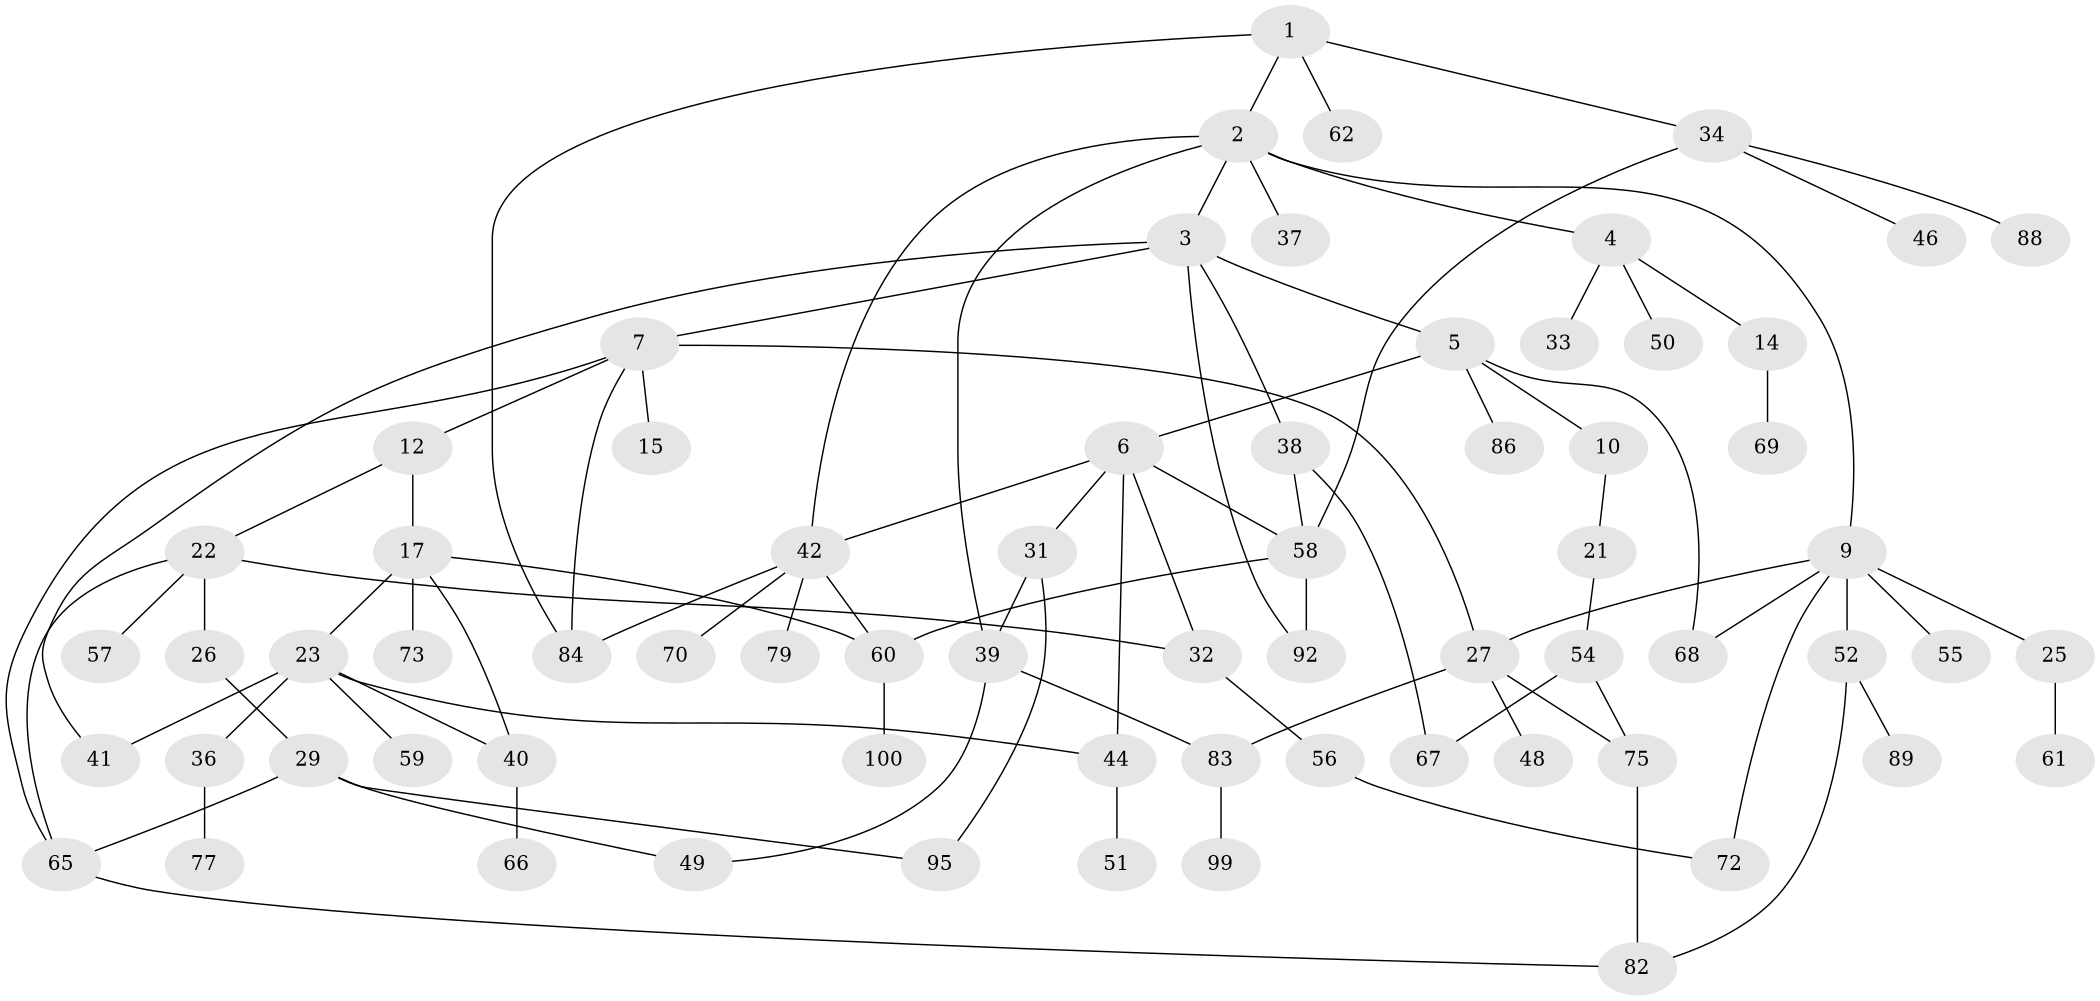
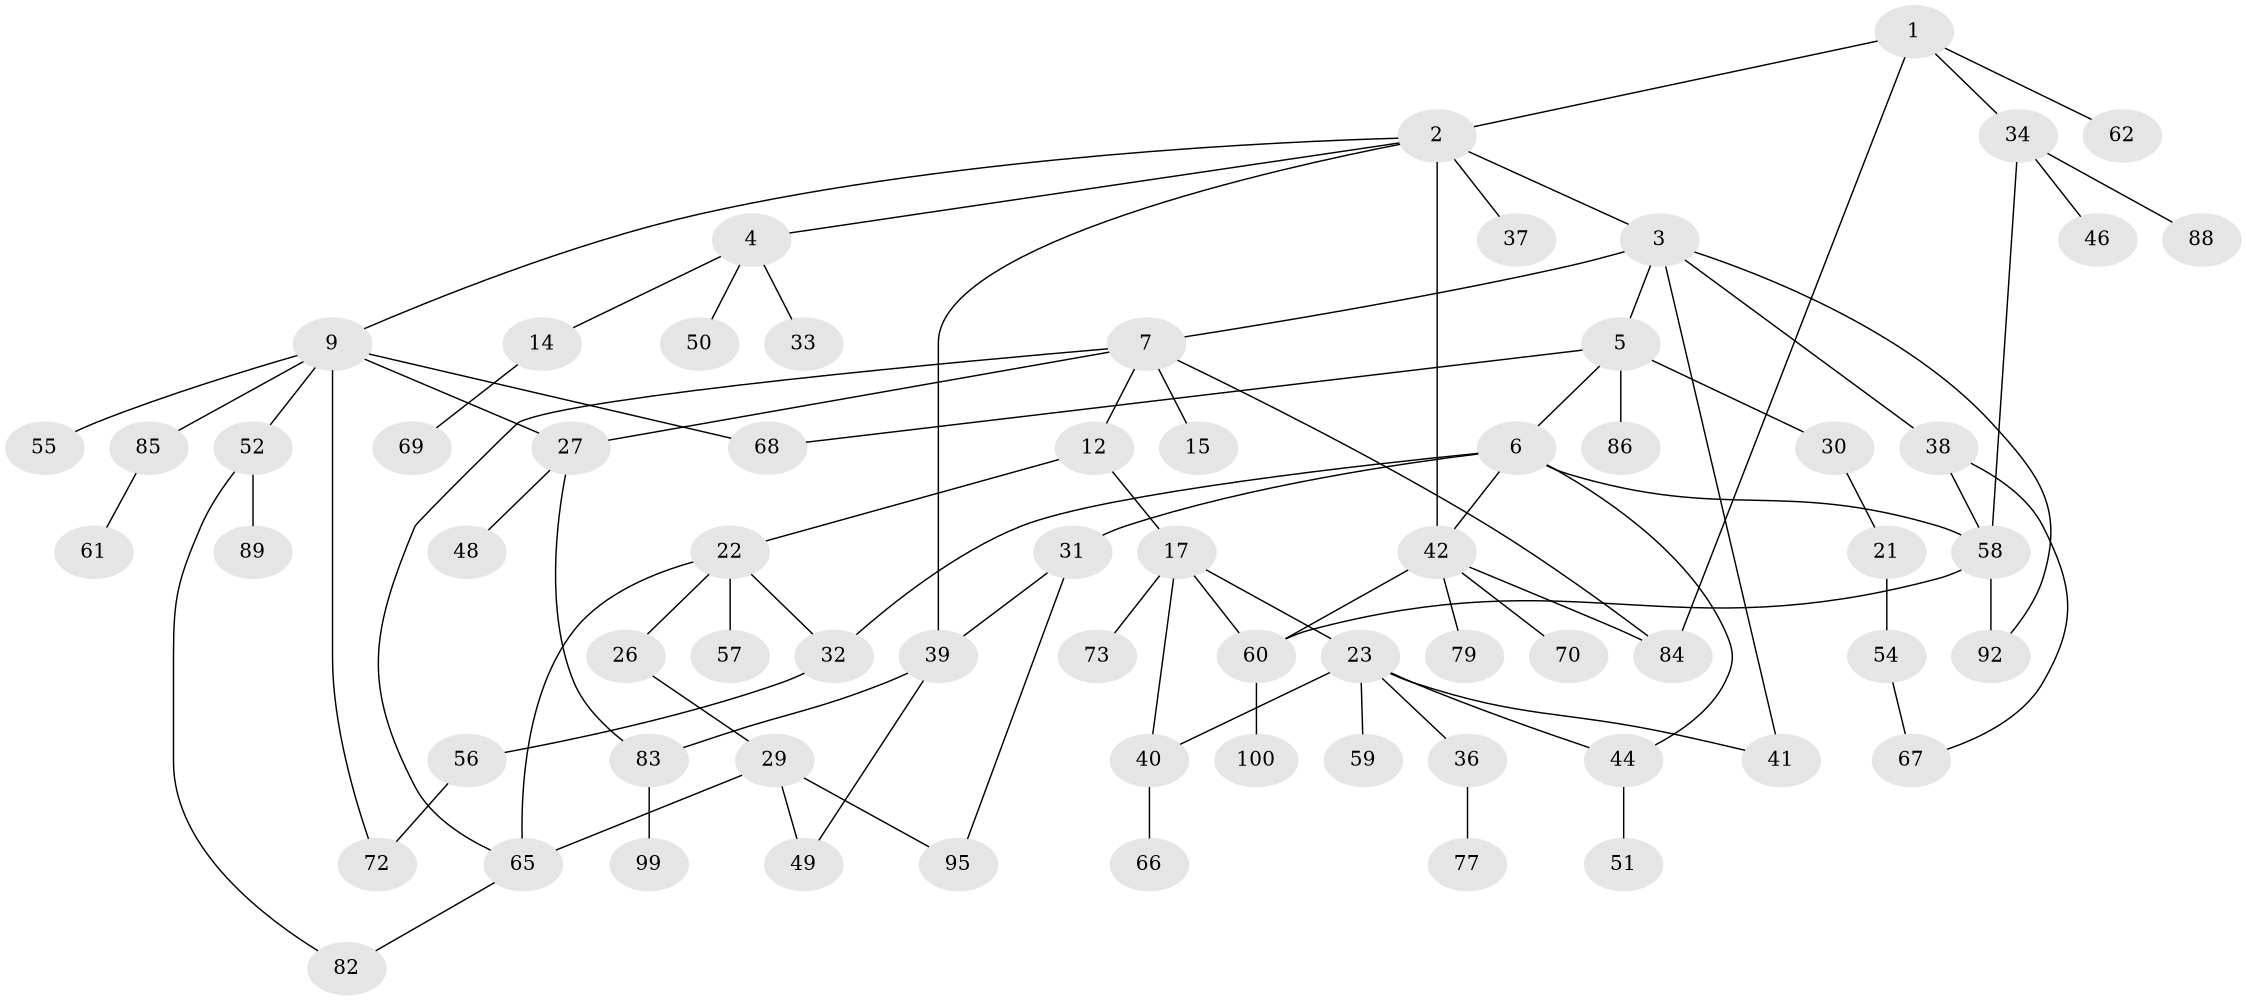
node "10": label "10" -> "30"
node "25": label "25" -> "85"
node "75": removed
